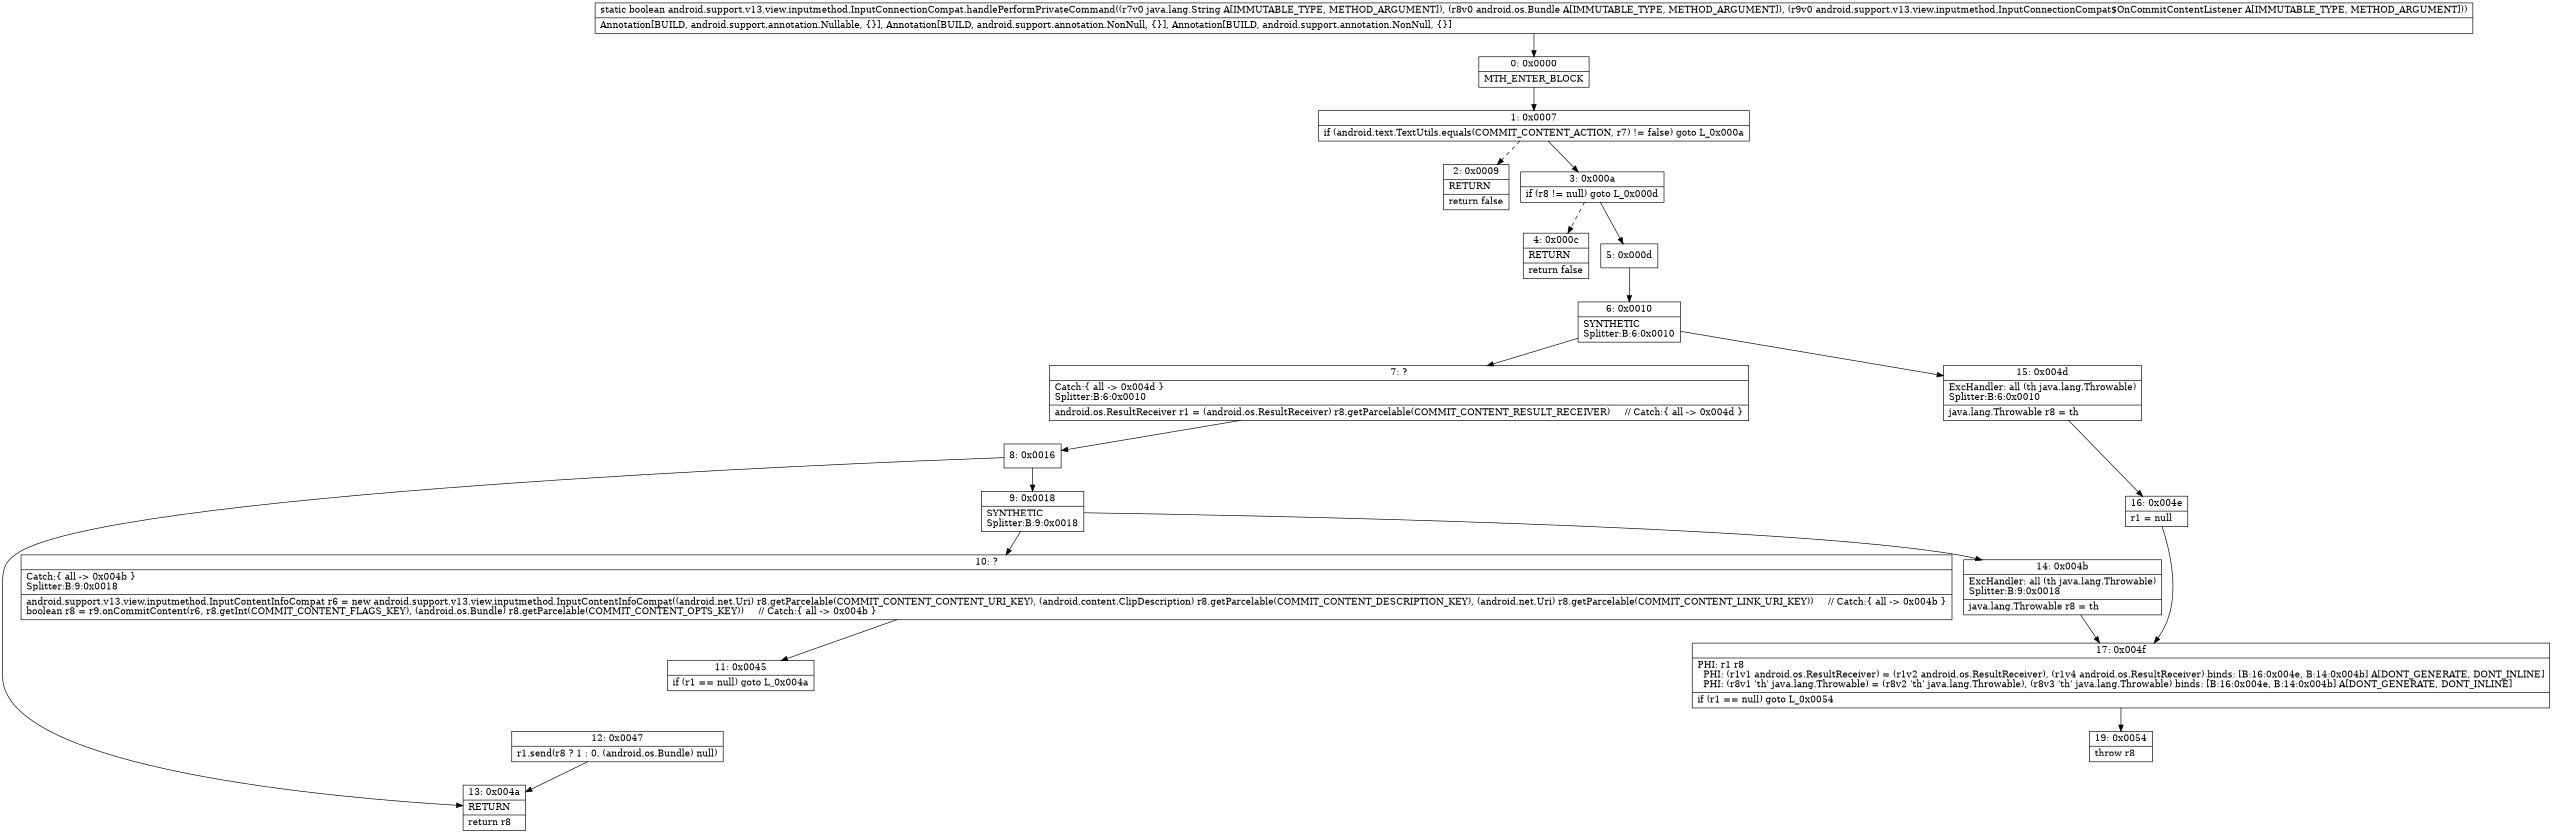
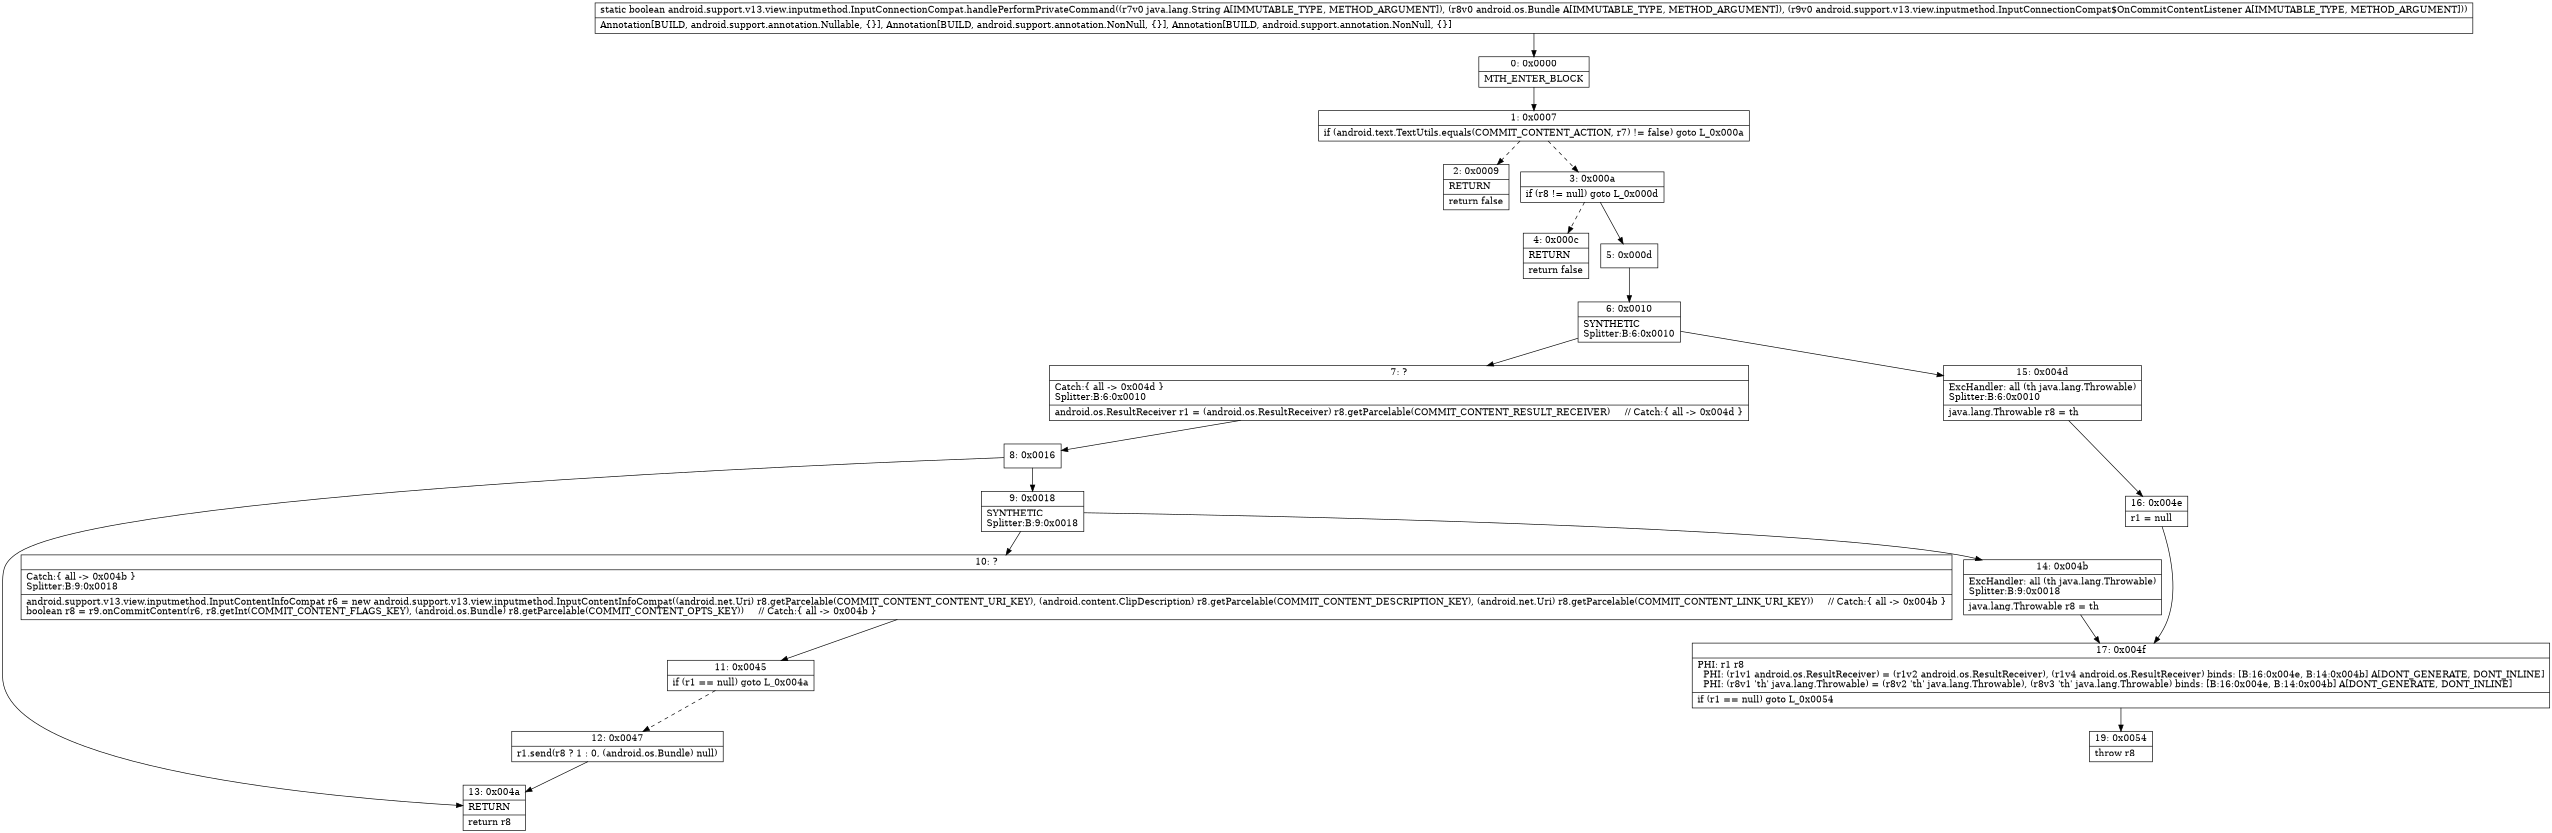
edge "1: 0x0007" -> "3: 0x000a": style solid -> dashed
edge "11: 0x0045" -> "12: 0x0047": added
